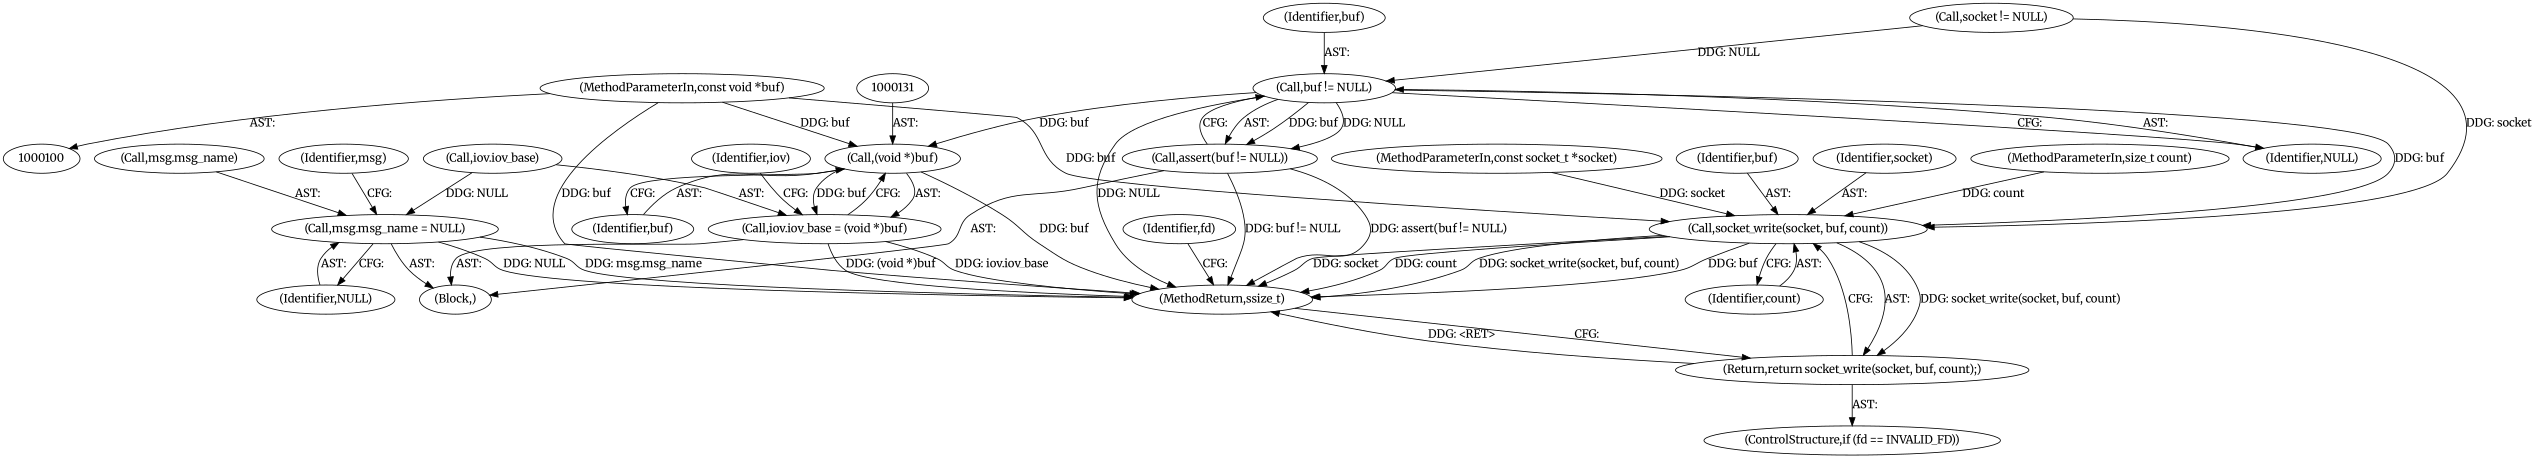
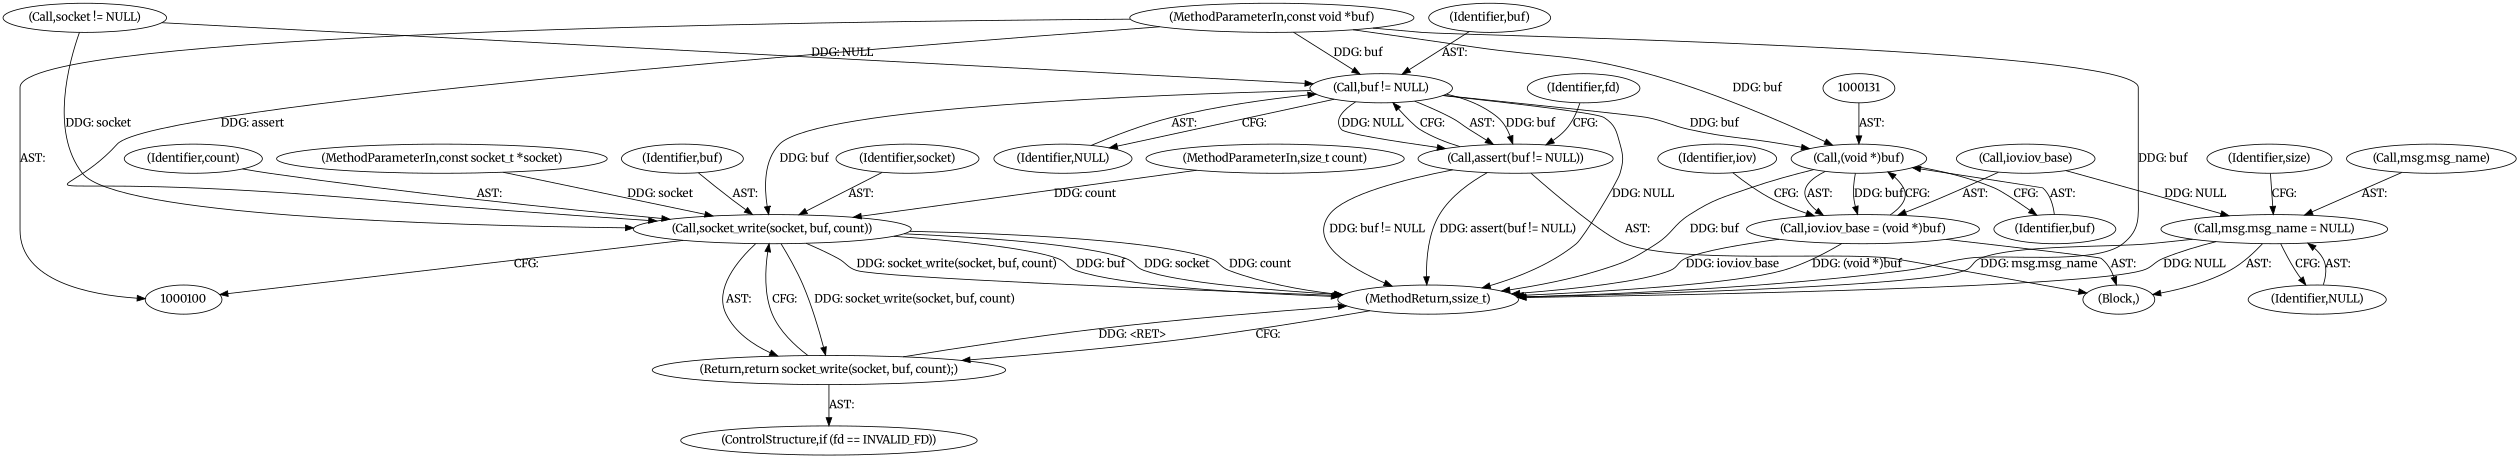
edge "(MethodParameterIn,const void *buf)" -> "(Call,buf != NULL)": added, label "DDG: buf"
node "(Identifier,msg)": label "(Identifier,msg)" -> "(Identifier,size)"
edge "(MethodParameterIn,const void *buf)" -> "(Call,socket_write(socket, buf, count))": label "DDG: buf" -> "DDG: assert"
edge "(Call,socket_write(socket, buf, count))" -> "(Identifier,count)": now "(Call,socket_write(socket, buf, count))" -> "1000100"
edge "(Identifier,fd)" -> "(MethodReturn,ssize_t)": now "(Identifier,fd)" -> "(Call,assert(buf != NULL))"
